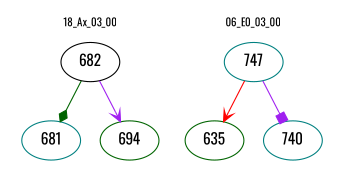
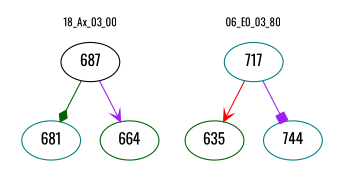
cluster "06_E0_03_00": label "06_E0_03_00" -> "06_E0_03_80"
node "682": label "682" -> "687"
node "747": label "747" -> "717"
node "694": label "694" -> "664"
node "740": label "740" -> "744"
